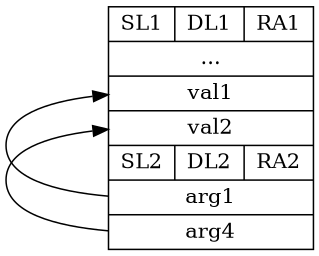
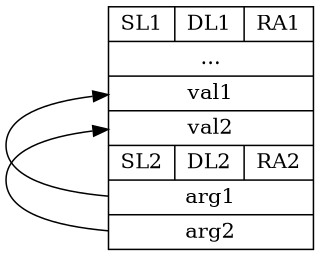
node "SL1": text "arg4" -> "arg2"
